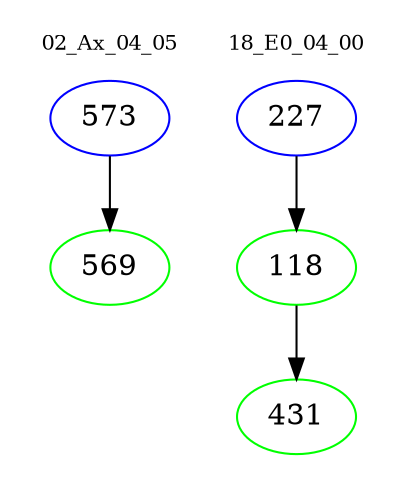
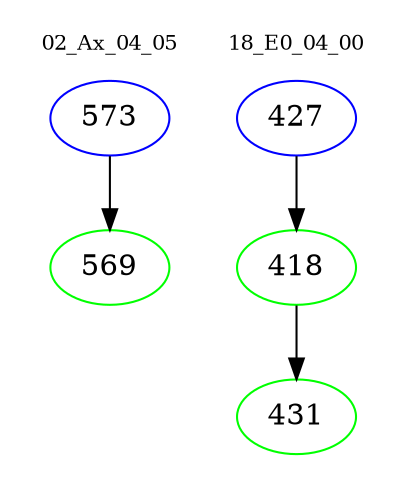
node "227": label "227" -> "427"
node "118": label "118" -> "418"
